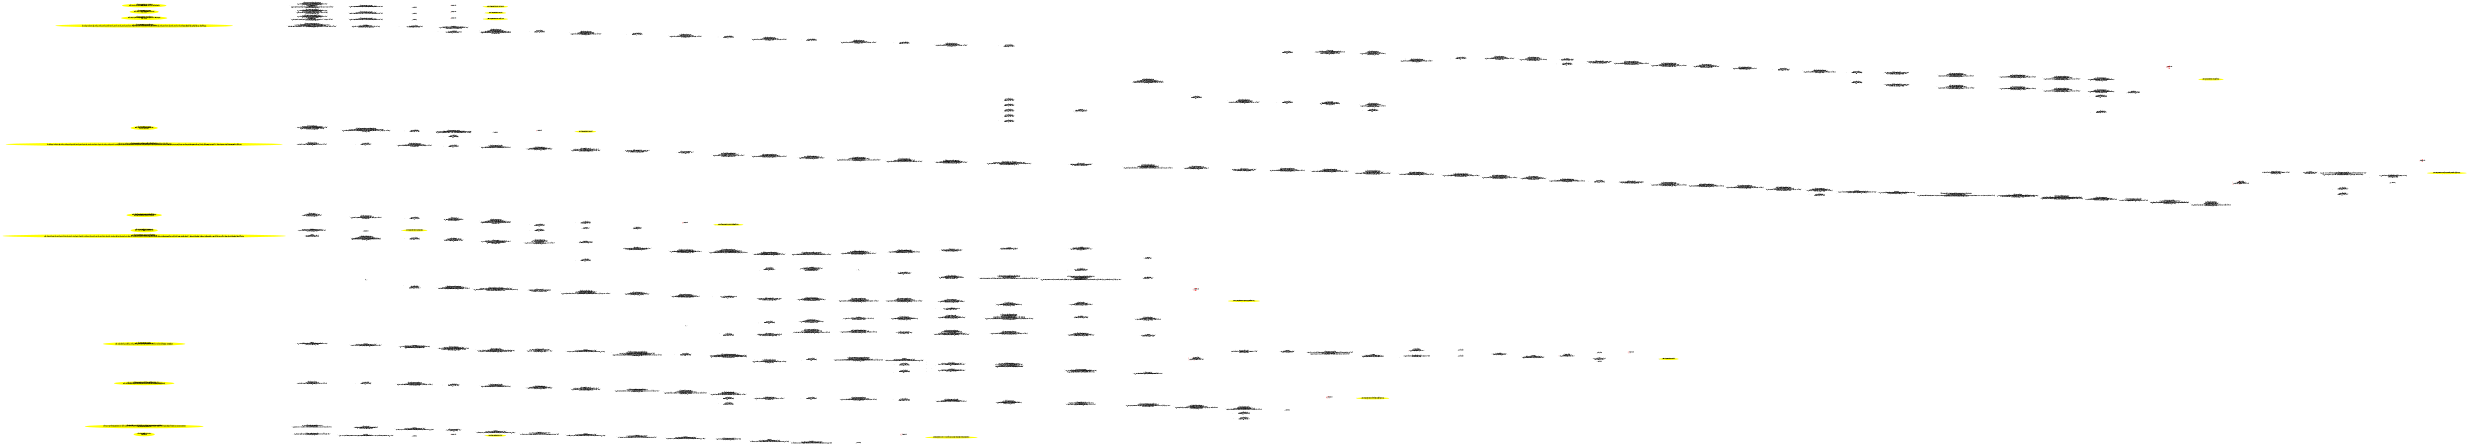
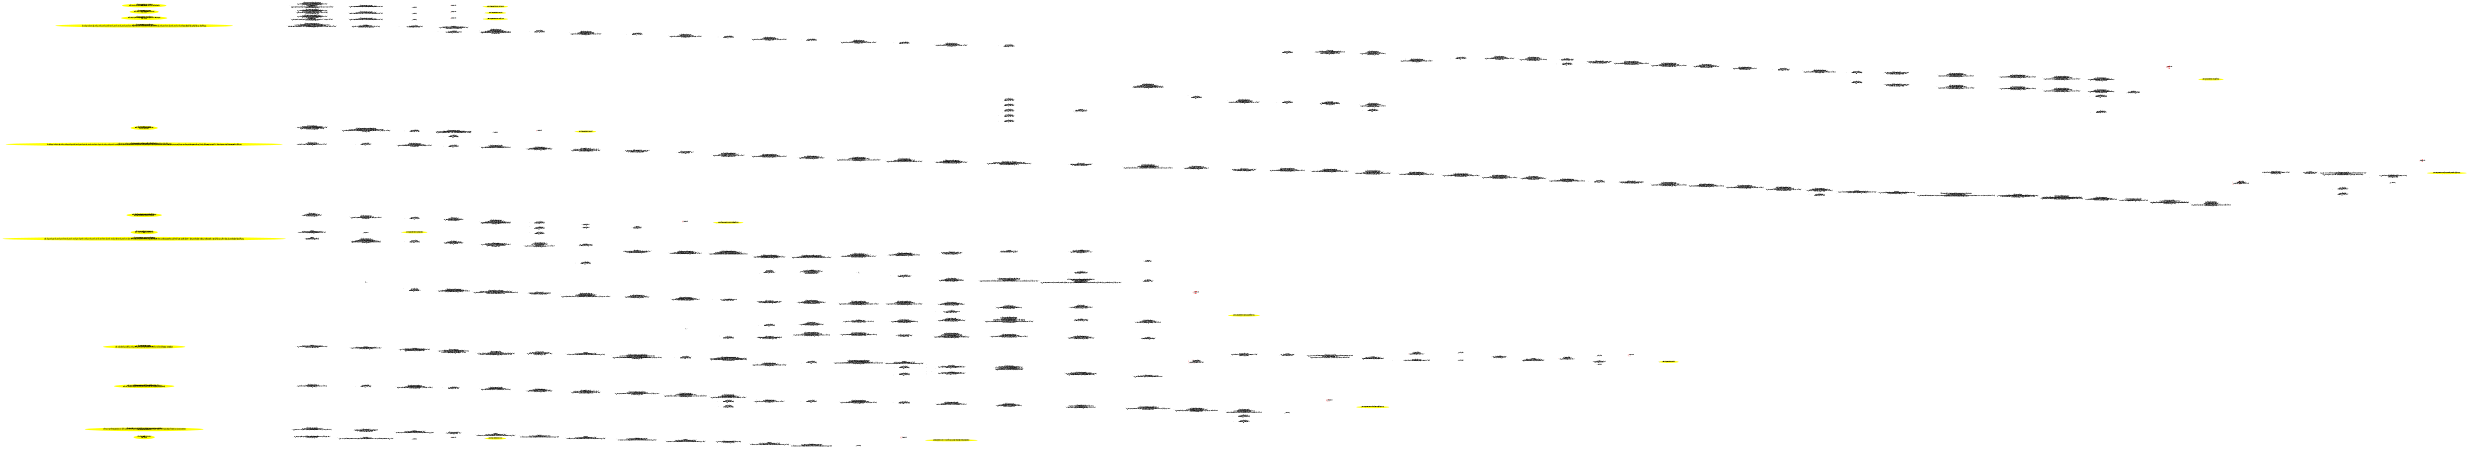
node "13:  method_body *&$T0_31:int=0 [line 44]": added
